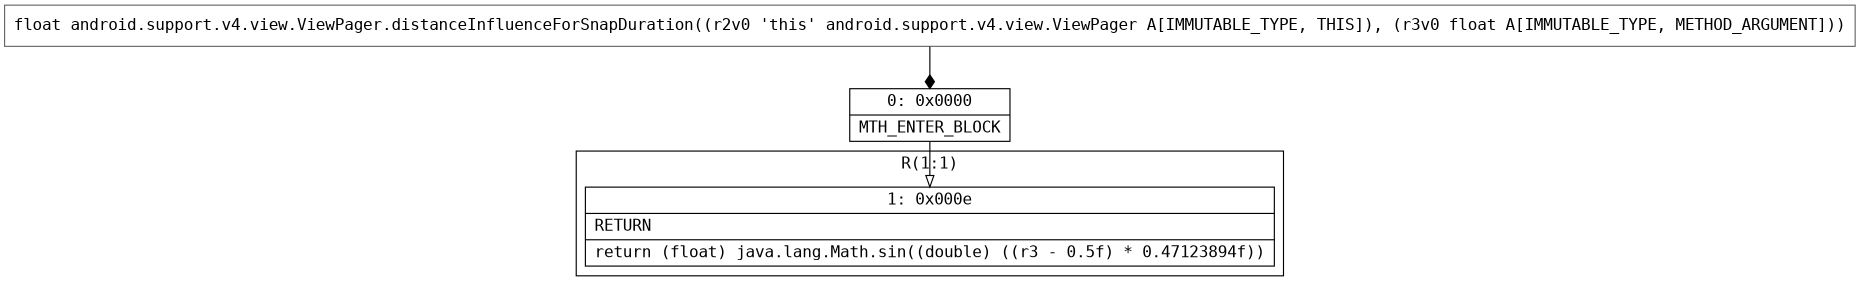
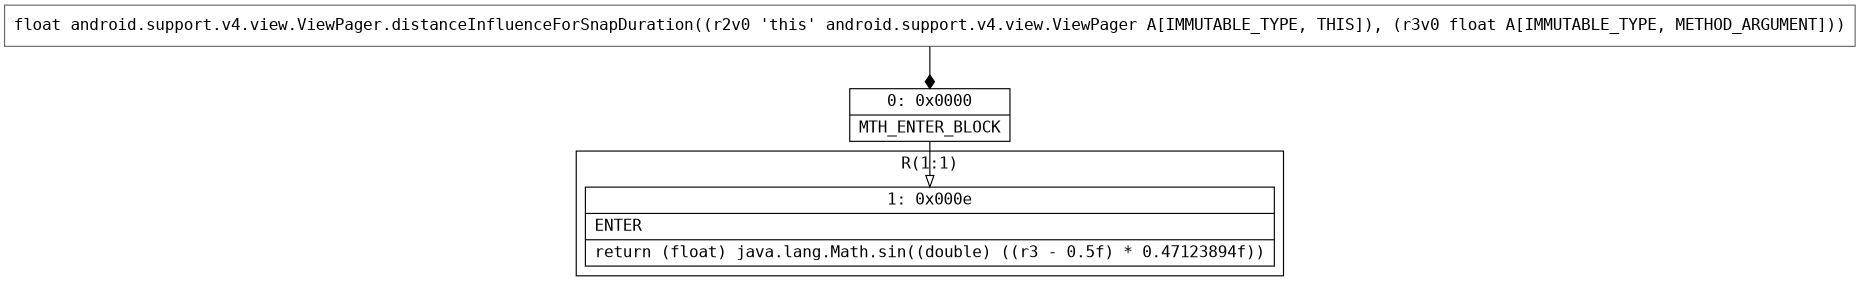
node "1: 0x000e": text "RETURN" -> "ENTER"
